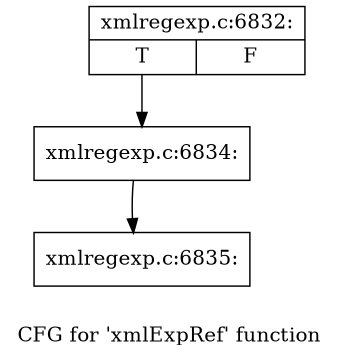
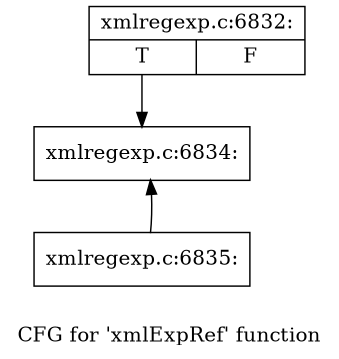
edge "xmlregexp.c:6834:" -> "xmlregexp.c:6835:": reversed
